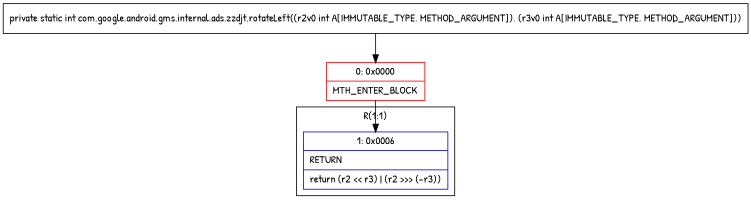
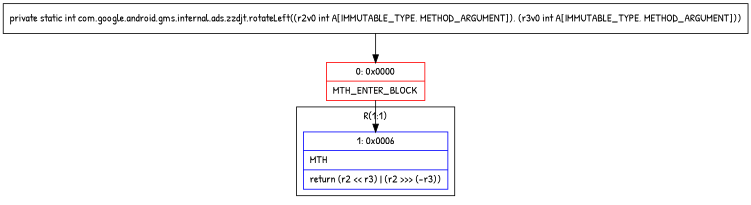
node "1: 0x0006": text "RETURN" -> "MTH"
